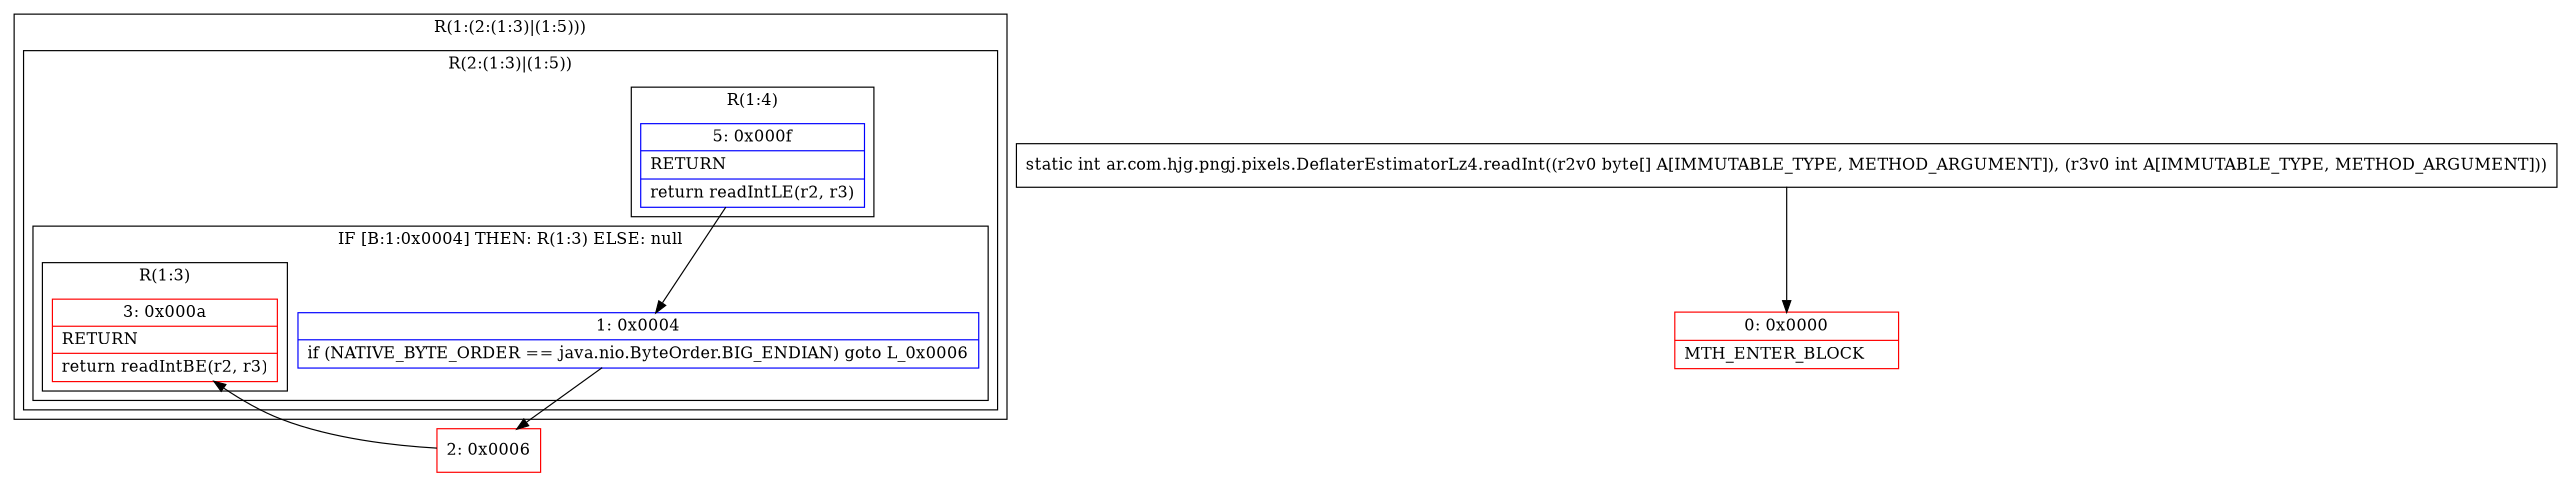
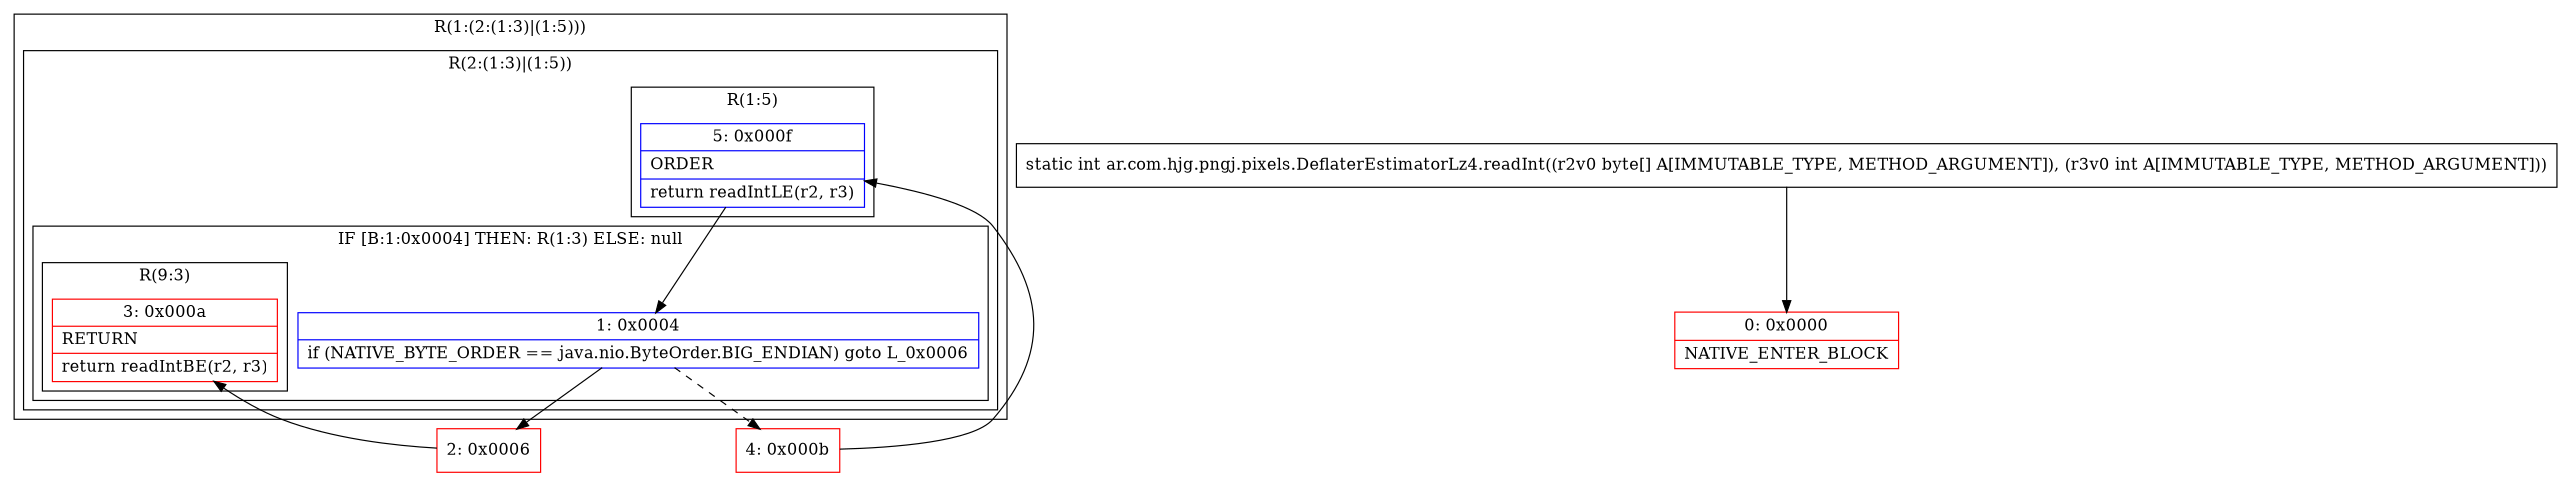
cluster "R(1:4)": label "R(1:4)" -> "R(1:5)"
node "5: 0x000f": text "RETURN" -> "ORDER"
cluster "R(1:3)": label "R(1:3)" -> "R(9:3)"
node "0: 0x0000": text "MTH_ENTER_BLOCK" -> "NATIVE_ENTER_BLOCK"
node "4: 0x000b": added
